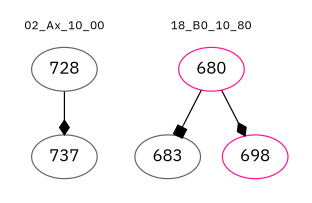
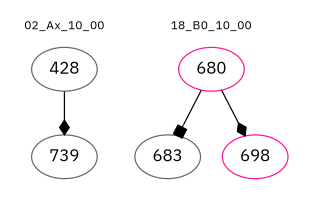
cluster "18_B0_10_80": label "18_B0_10_80" -> "18_B0_10_00"
node "728": label "728" -> "428"
node "737": label "737" -> "739"
